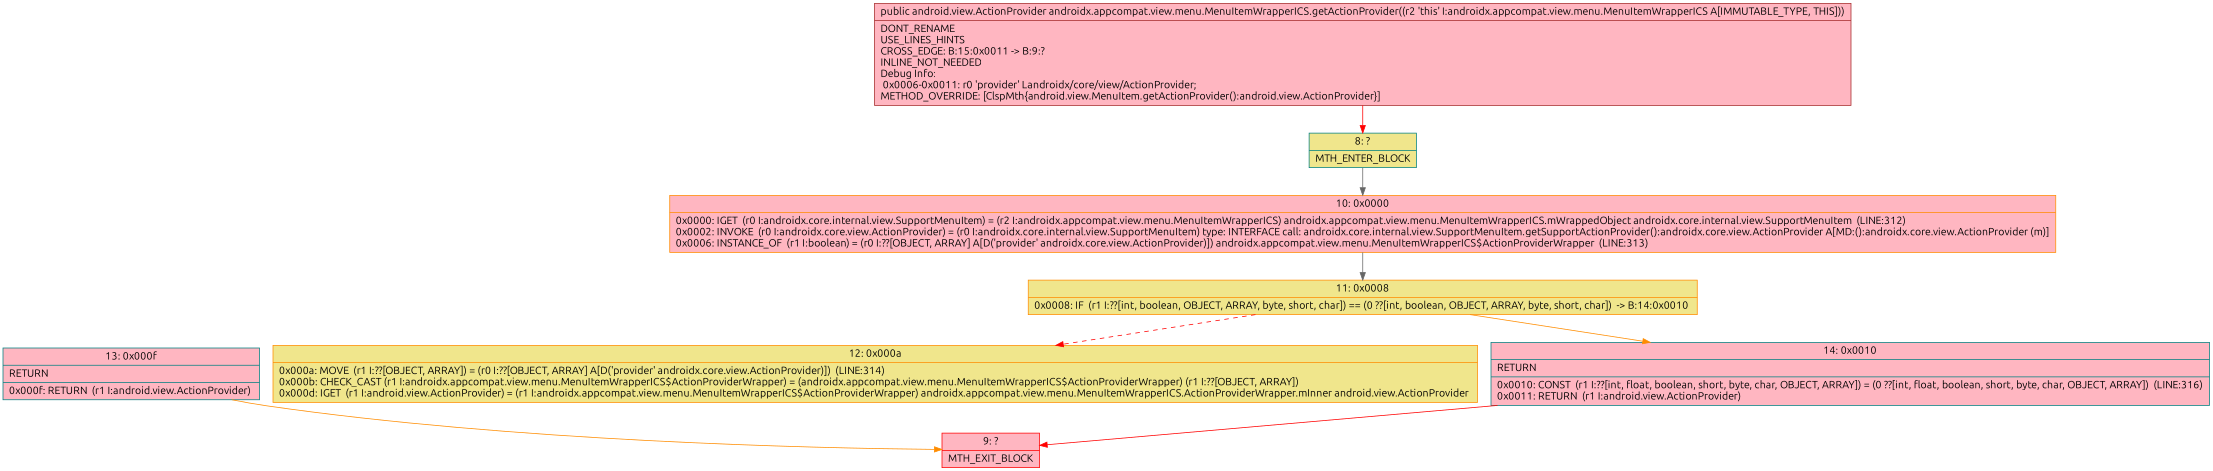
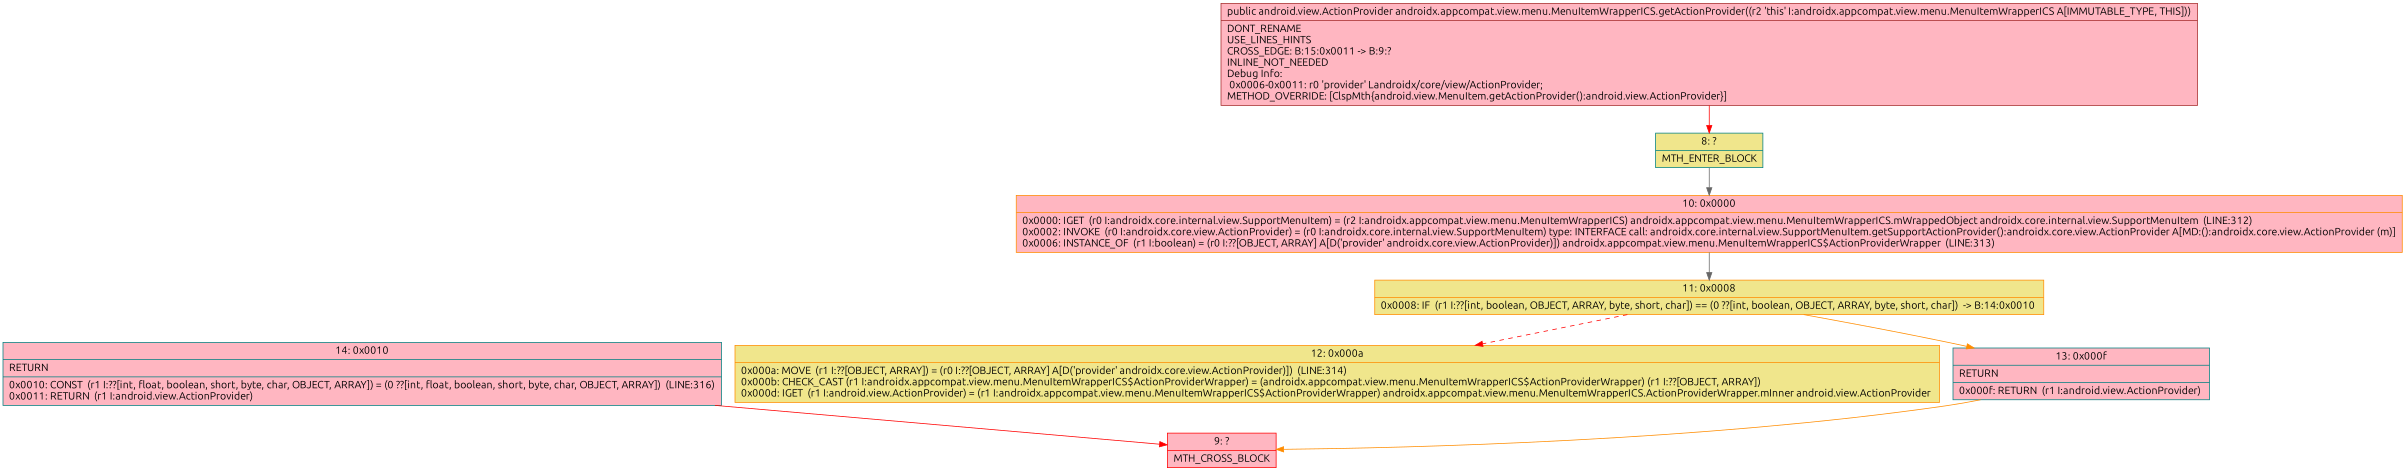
edge "11: 0x0008" -> "14: 0x0010": now "11: 0x0008" -> "13: 0x000f"
node "9: ?": text "MTH_EXIT_BLOCK" -> "MTH_CROSS_BLOCK"
